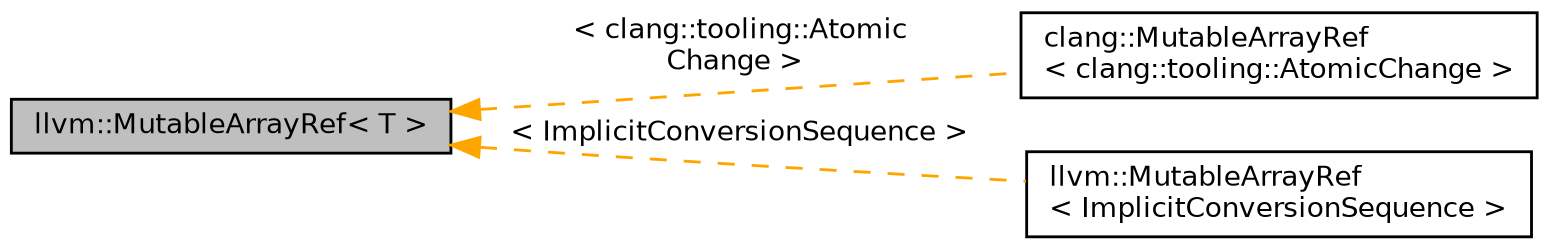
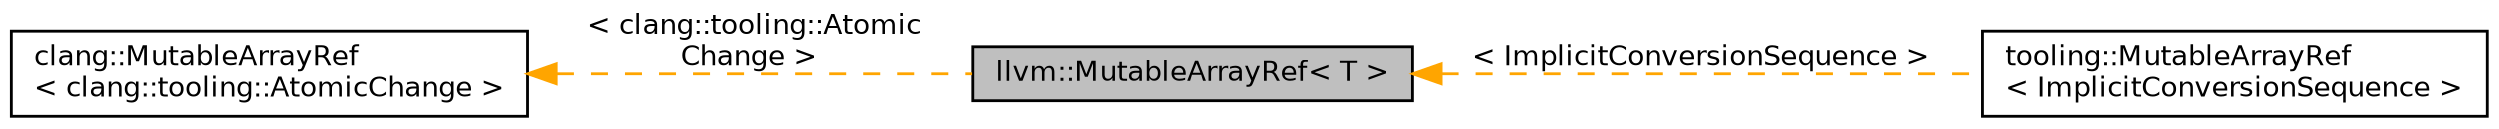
edge "clang::MutableArrayRef < clang::tooling::AtomicChange >" -> "llvm::MutableArrayRef< T >": reversed
node "llvm::MutableArrayRef < ImplicitConversionSequence >": label "llvm::MutableArrayRef < ImplicitConversionSequence >" -> "tooling::MutableArrayRef < ImplicitConversionSequence >"
